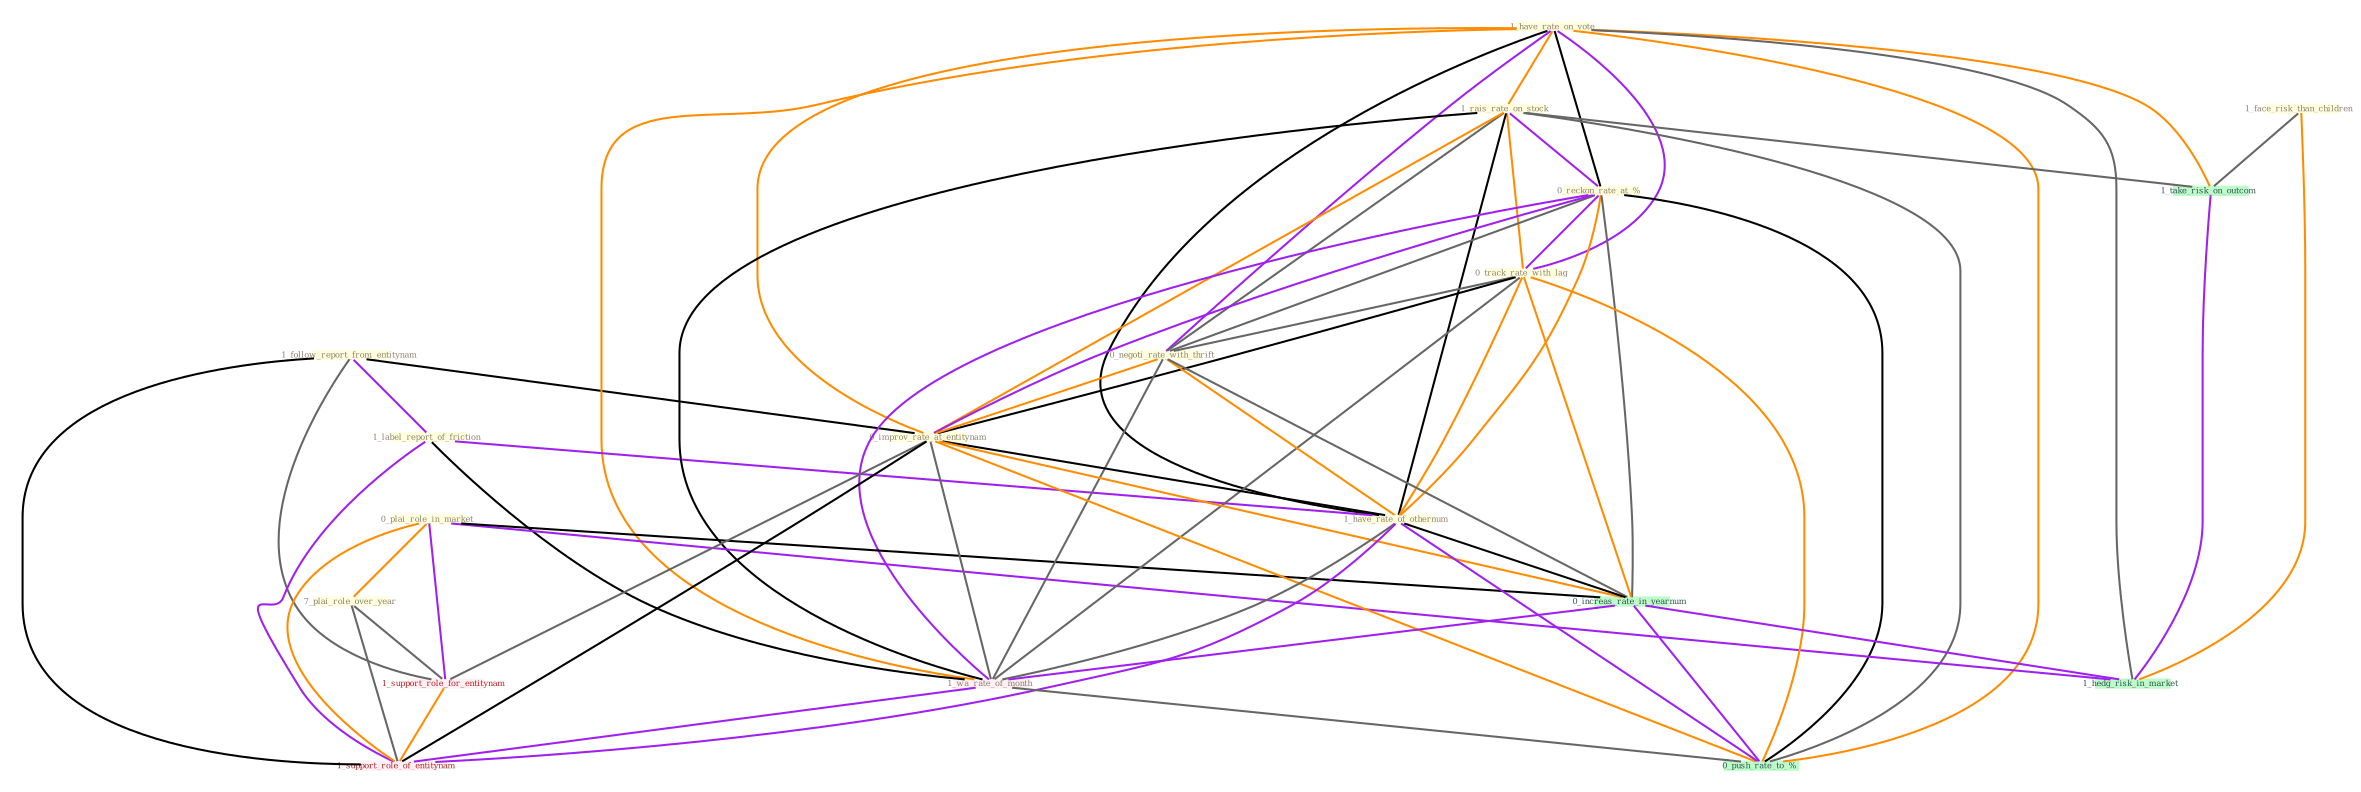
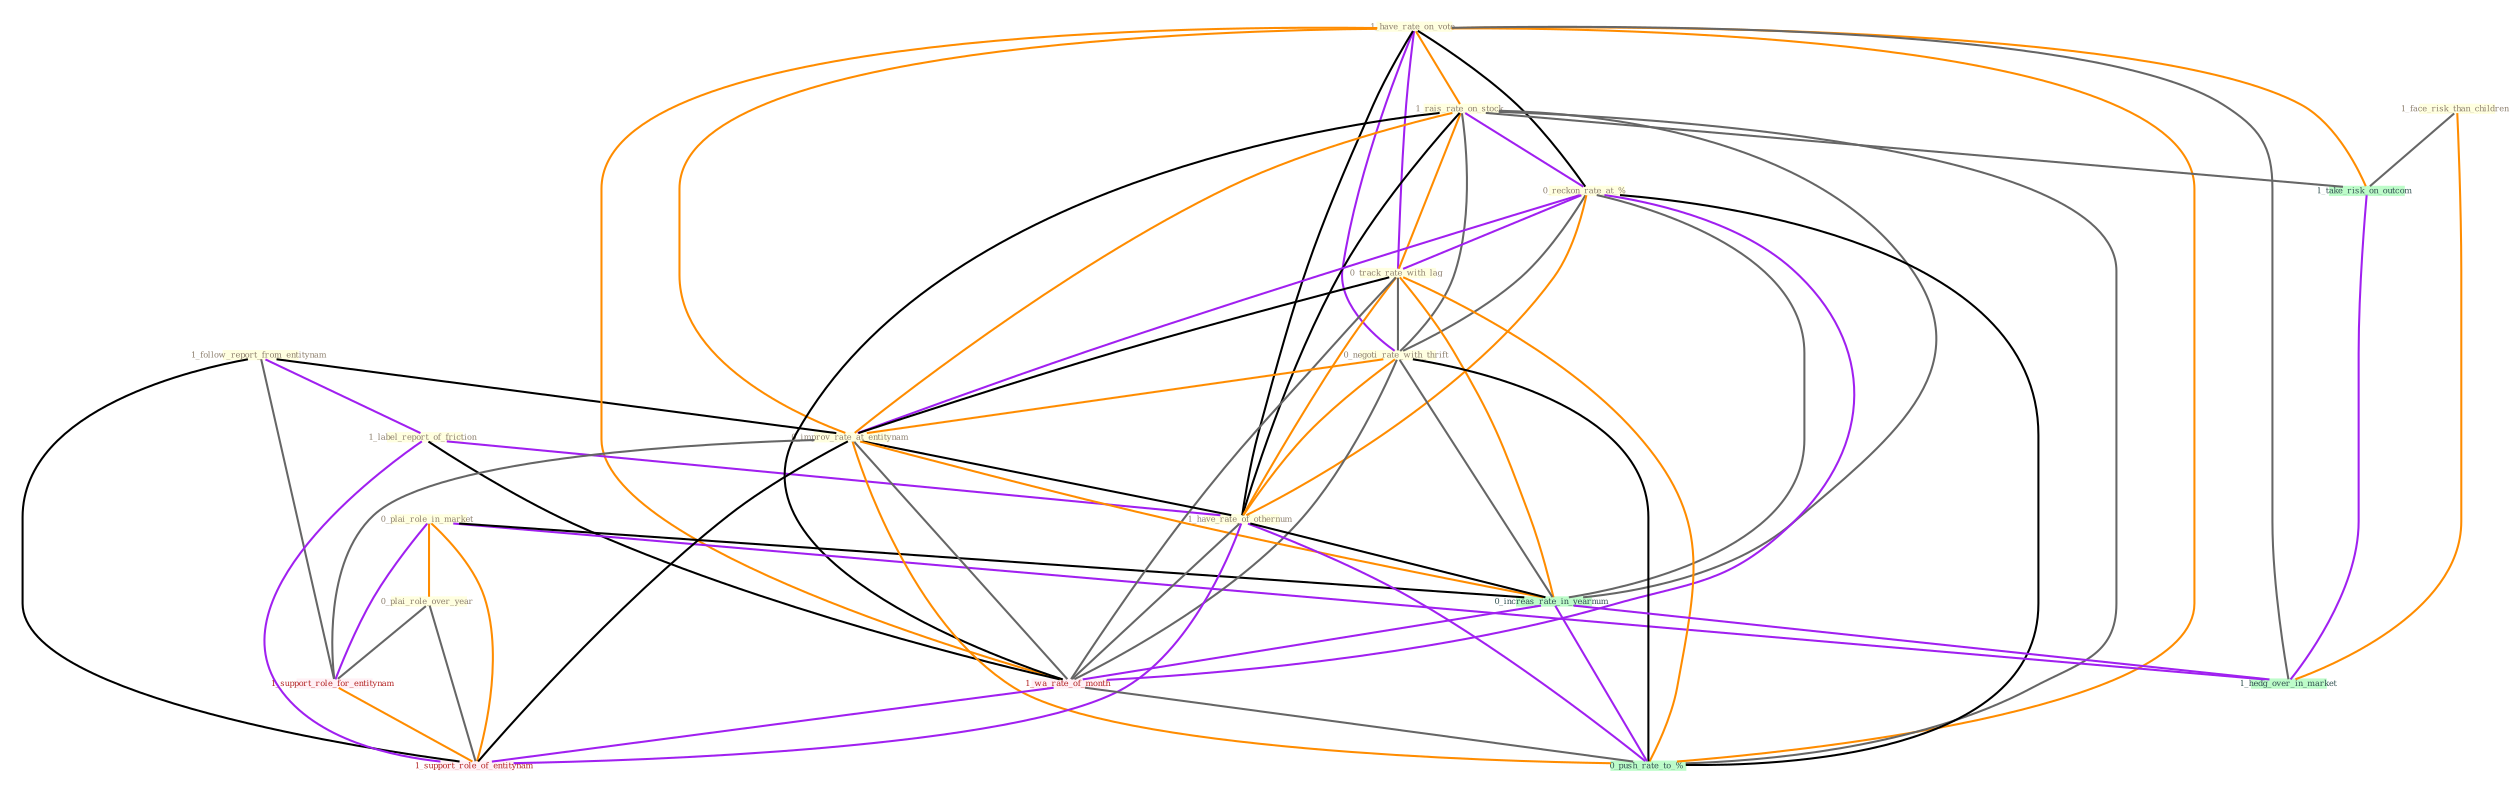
edge "1_rais_rate_on_stock" -- "0_increas_rate_in_yearnum": added
edge "0_negoti_rate_with_thrift" -- "0_push_rate_to_%": added
node "7_plai_role_over_year": label "7_plai_role_over_year" -> "0_plai_role_over_year"
node "1_wa_rate_of_month": fontcolor #8b7d6b -> #b22222
node "1_hedg_risk_in_market": label "1_hedg_risk_in_market" -> "1_hedg_over_in_market"
